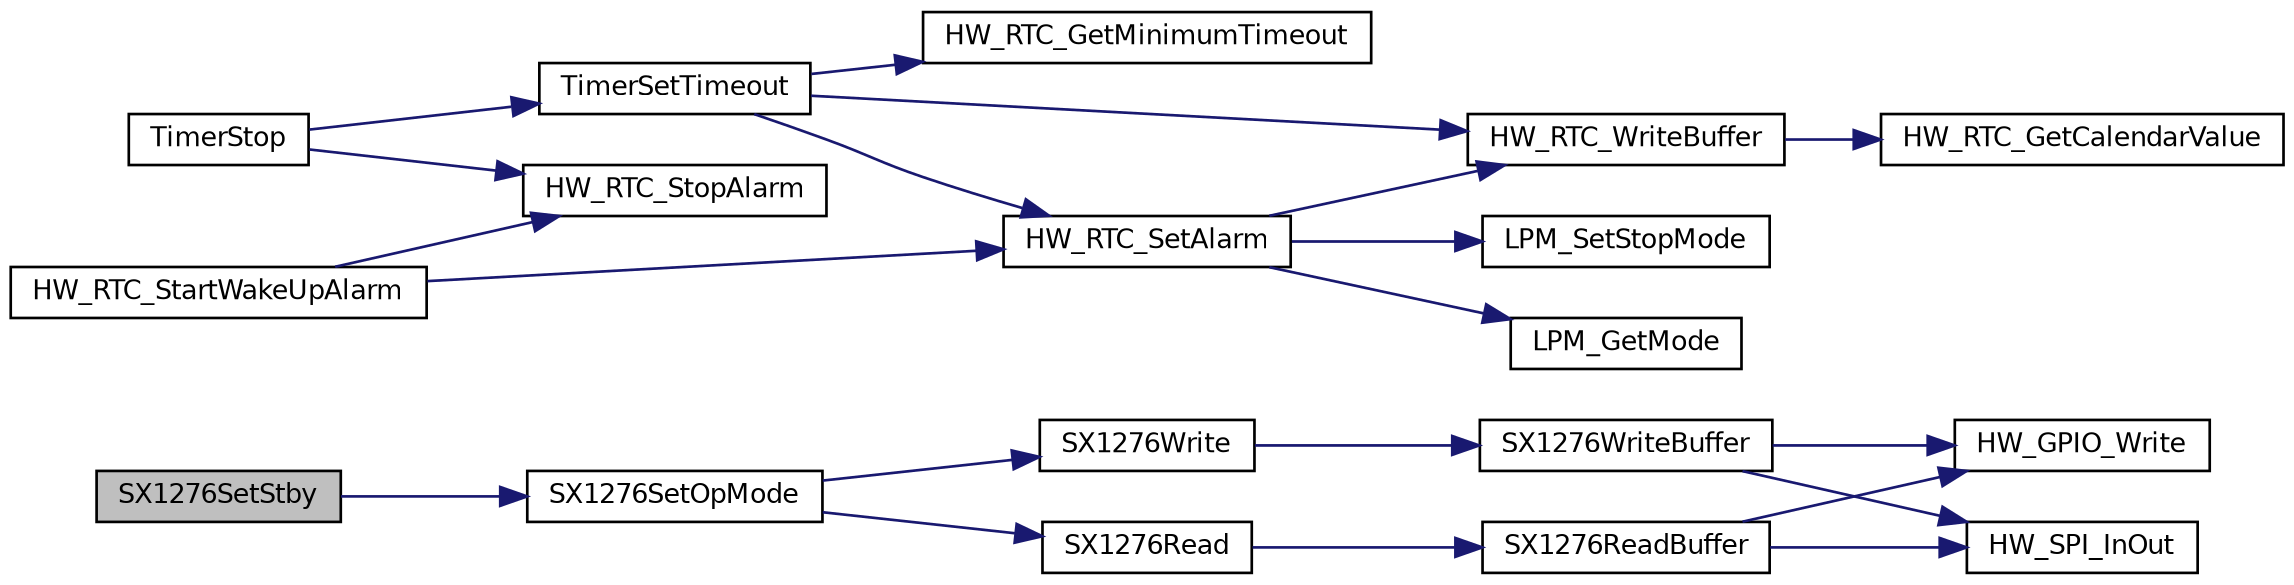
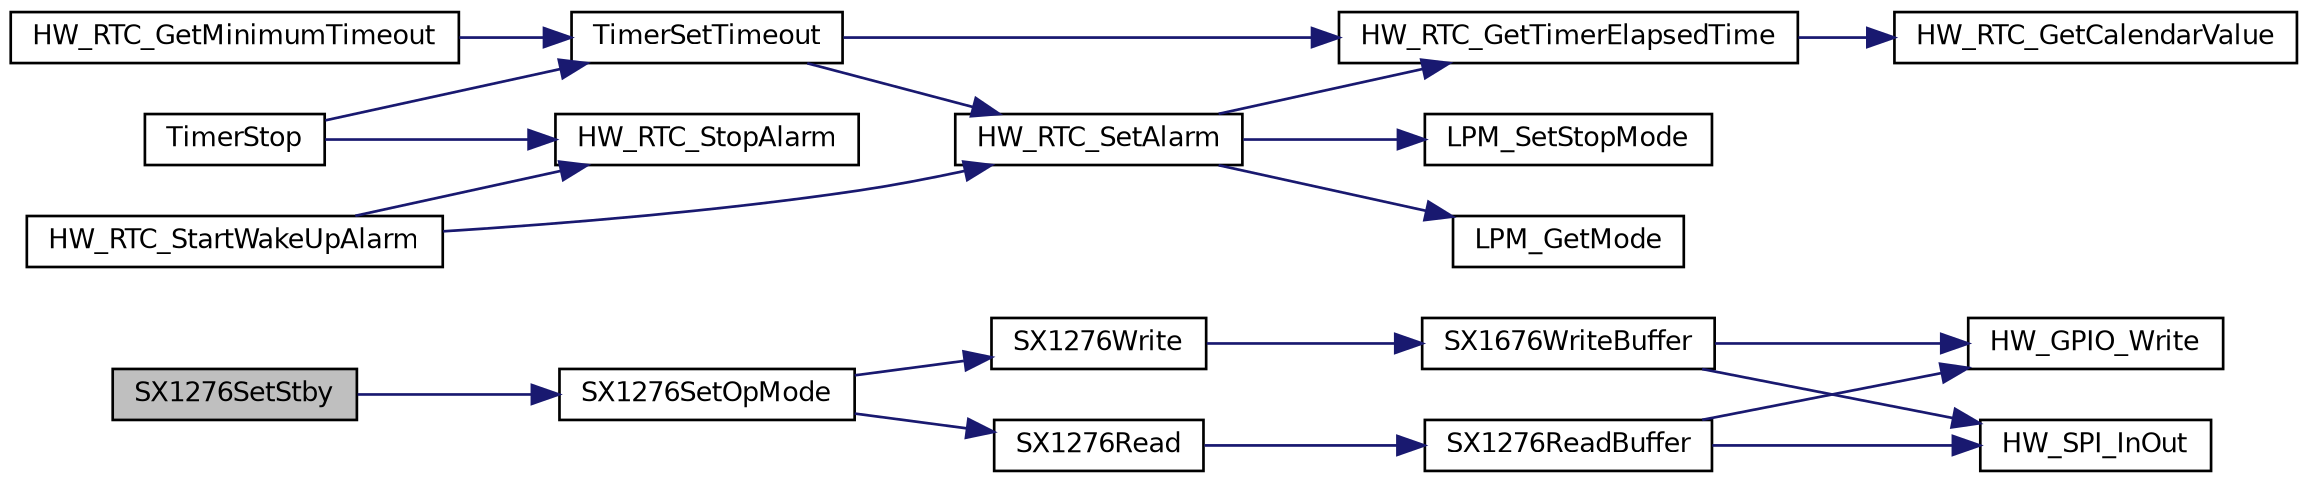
edge "TimerSetTimeout" -> "HW_RTC_GetMinimumTimeout": reversed
node "HW_RTC_WriteBuffer": label "HW_RTC_WriteBuffer" -> "HW_RTC_GetTimerElapsedTime"
node "SX1276WriteBuffer": label "SX1276WriteBuffer" -> "SX1676WriteBuffer"
